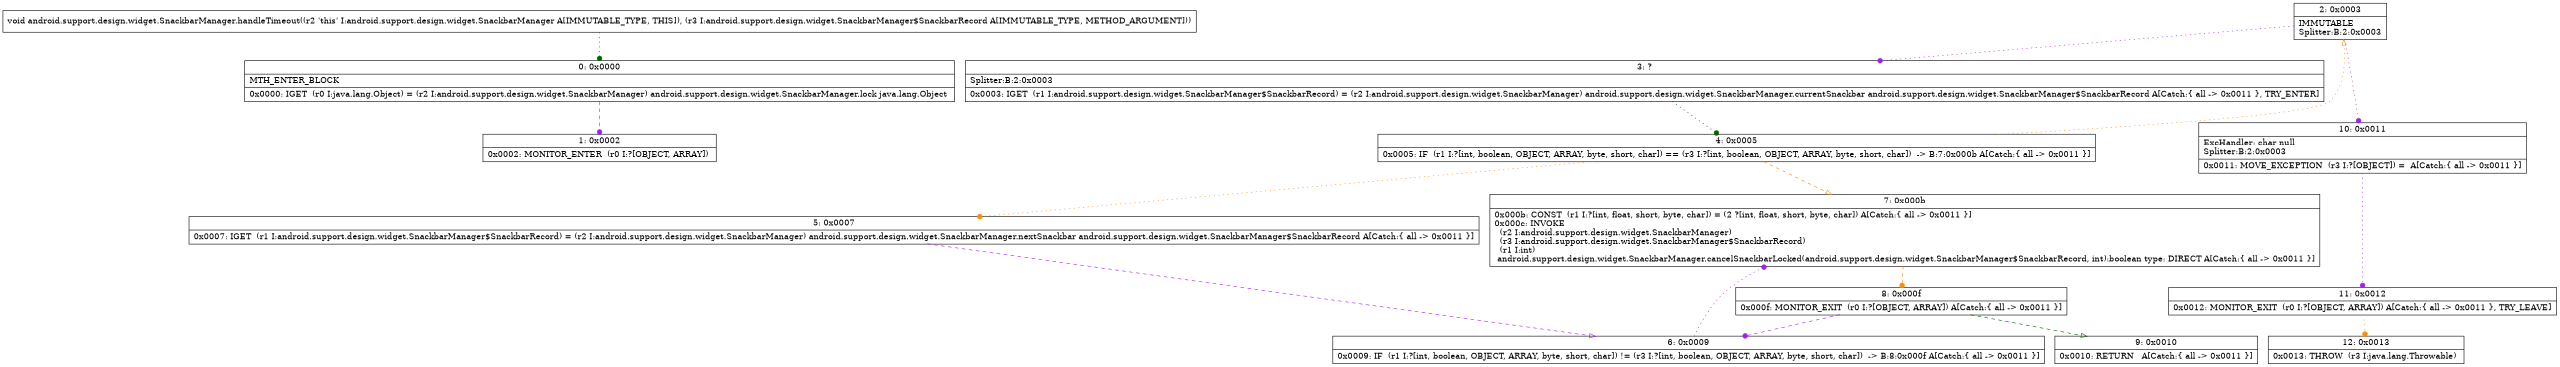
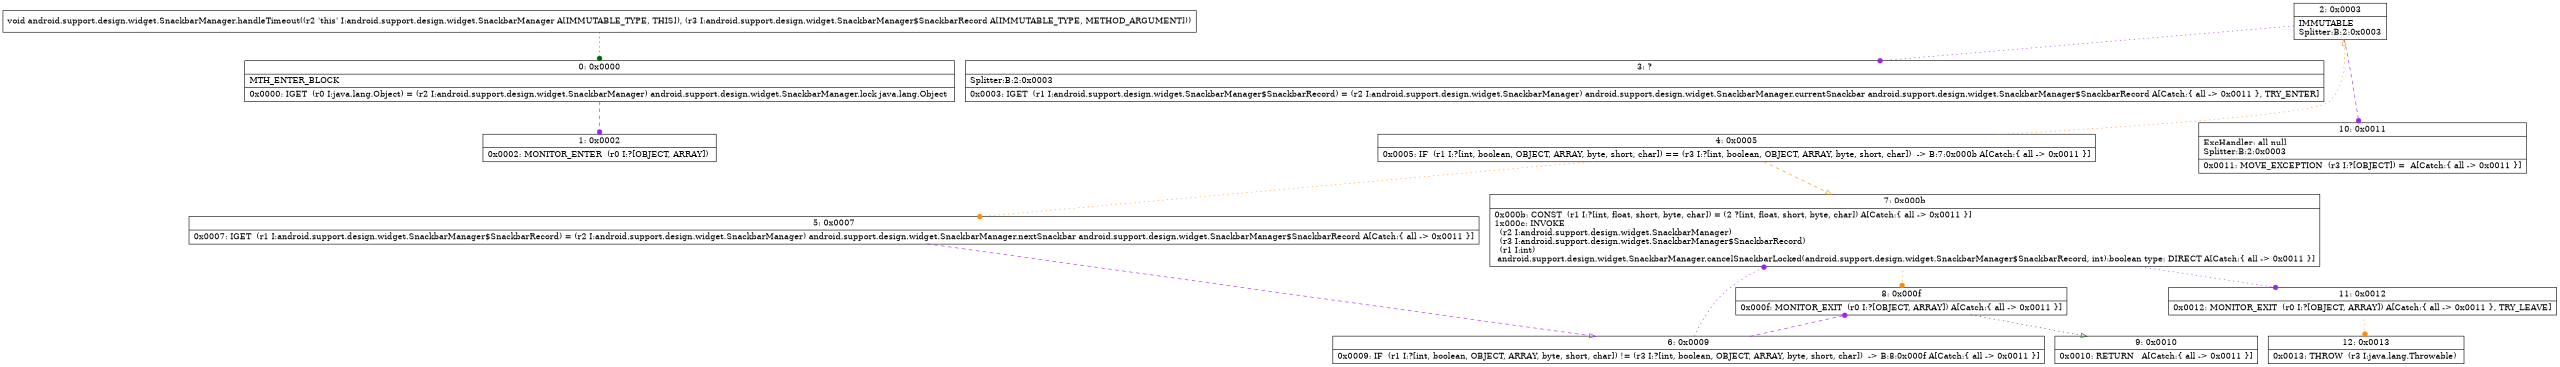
edge "2: 0x0003" -> "10: 0x0011": style dotted -> dashed
edge "3: ?" -> "4: 0x0005": removed
node "10: 0x0011": text "ExcHandler: char null" -> "ExcHandler: all null"
node "7: 0x000b": text "0x000c: INVOKE" -> "1x000c: INVOKE"
edge "10: 0x0011" -> "11: 0x0012": now "7: 0x000b" -> "11: 0x0012"
edge "7: 0x000b" -> "8: 0x000f": style dashed -> dotted
edge "8: 0x000f" -> "6: 0x0009": reversed
edge "8: 0x000f" -> "9: 0x0010": style dashed -> dotted
